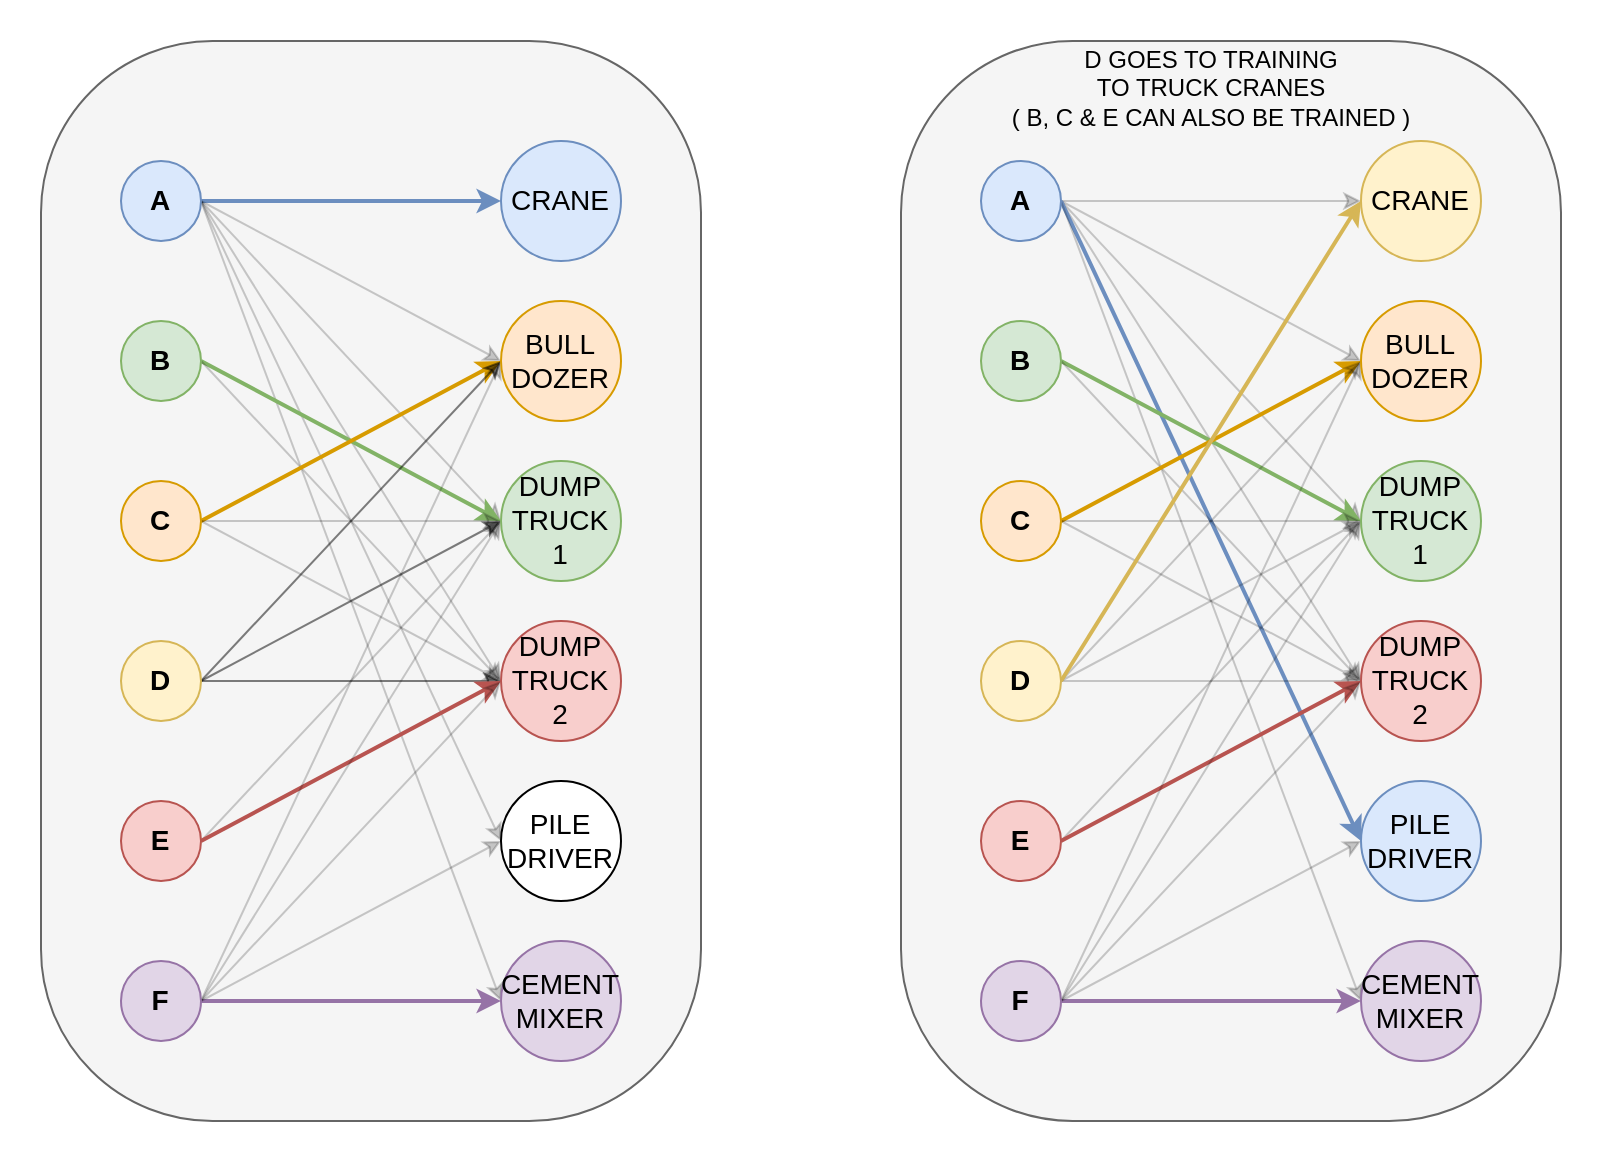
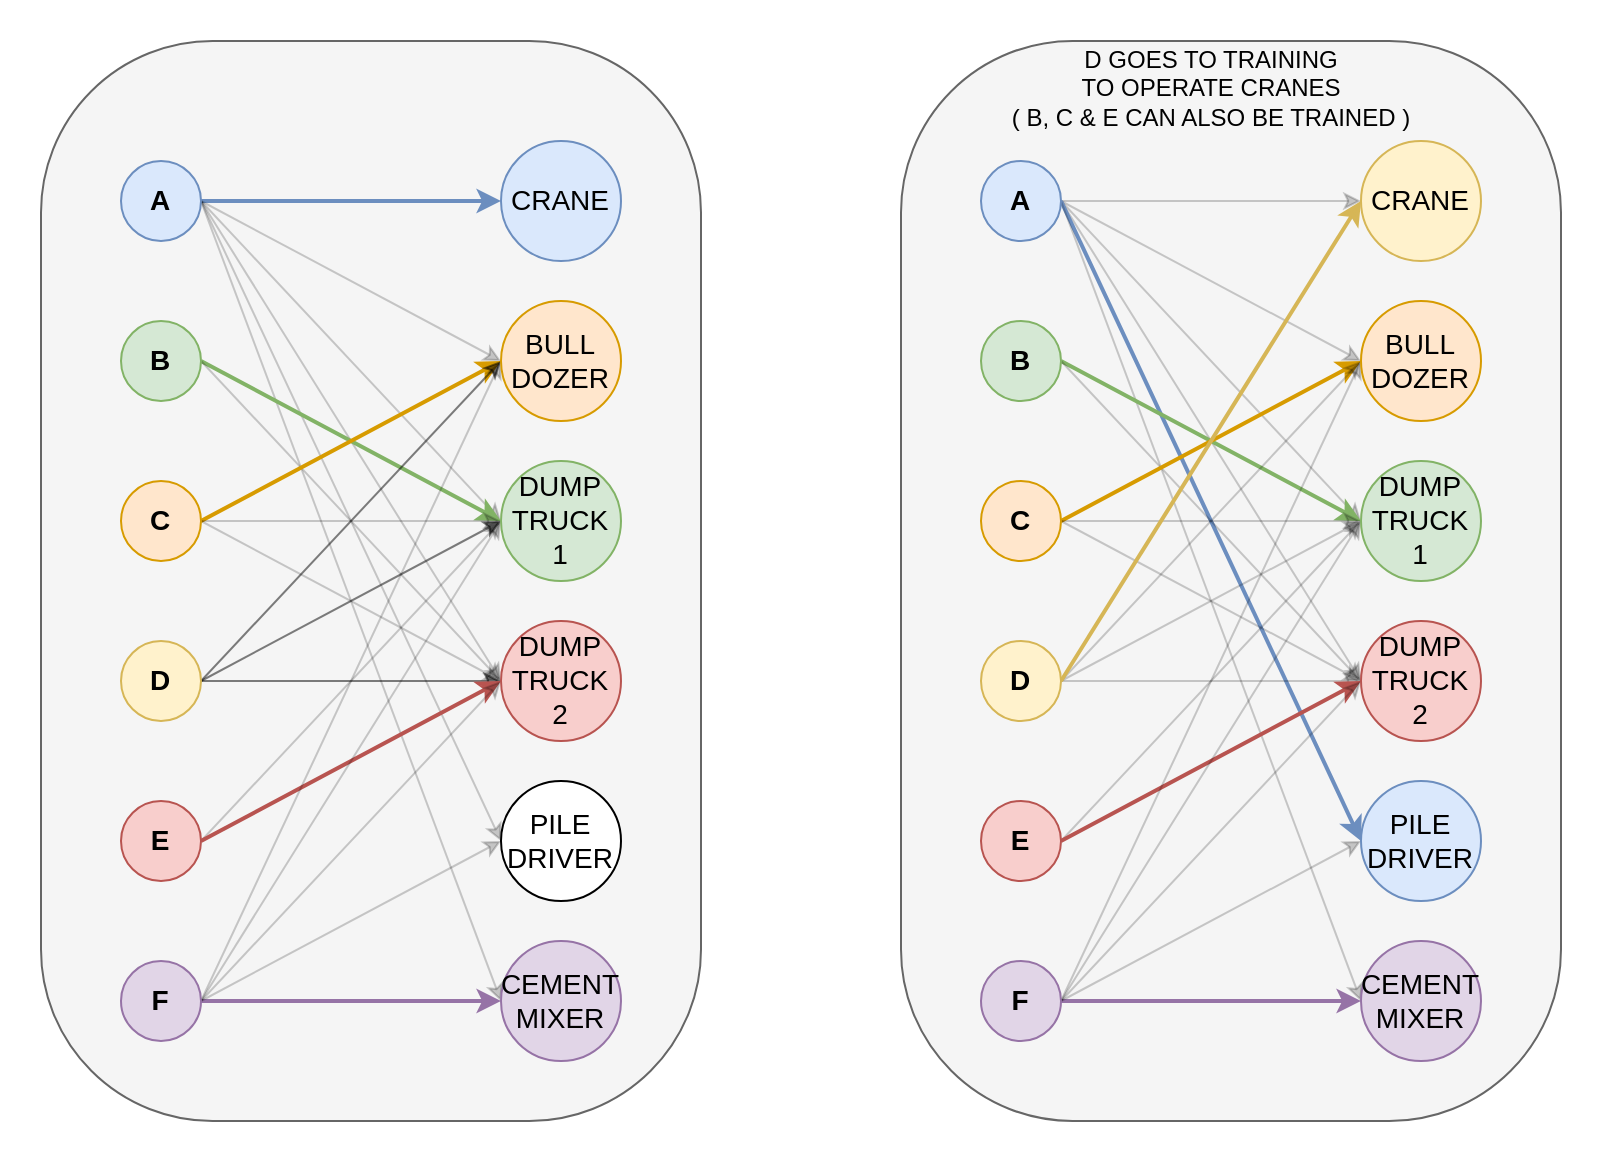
node "D GOES TO TRAINING TO TRUCK CRANES ( B, C & E CAN ALSO BE TRAINED )": label "D GOES TO TRAINING TO TRUCK CRANES ( B, C & E CAN ALSO BE TRAINED )" -> "D GOES TO TRAINING TO OPERATE CRANES ( B, C & E CAN ALSO BE TRAINED )"
